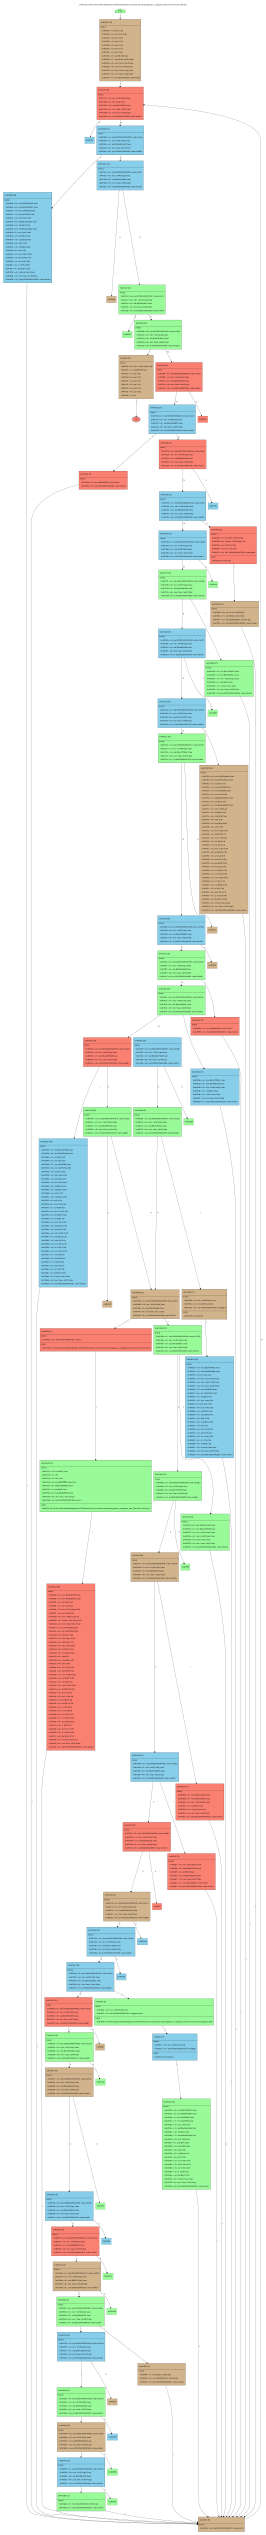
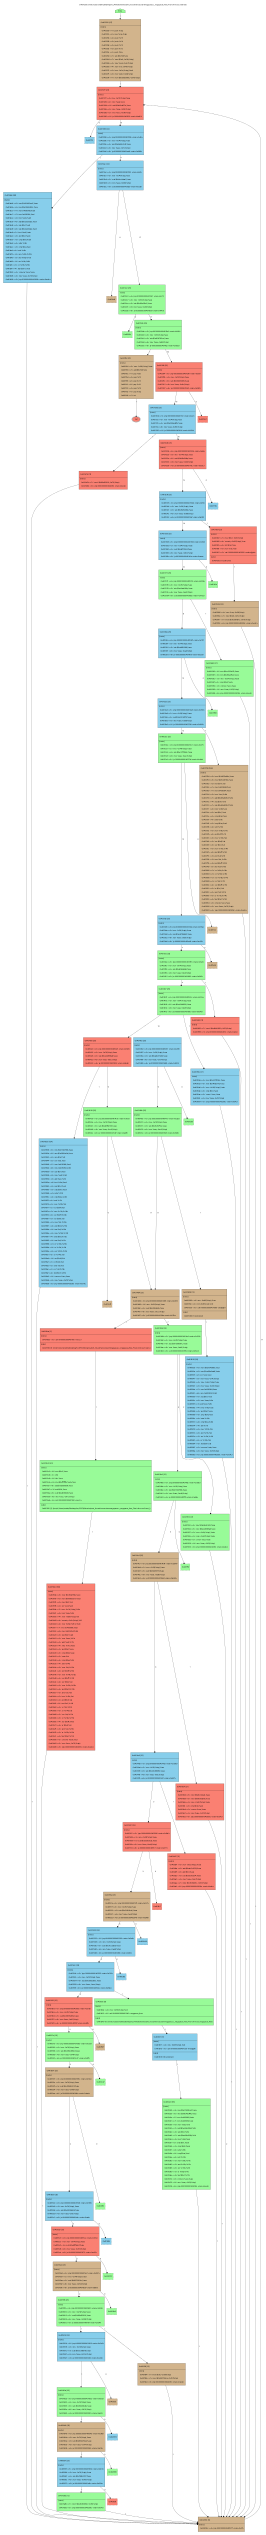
node "0x401678": fillcolor palegreen -> salmon
